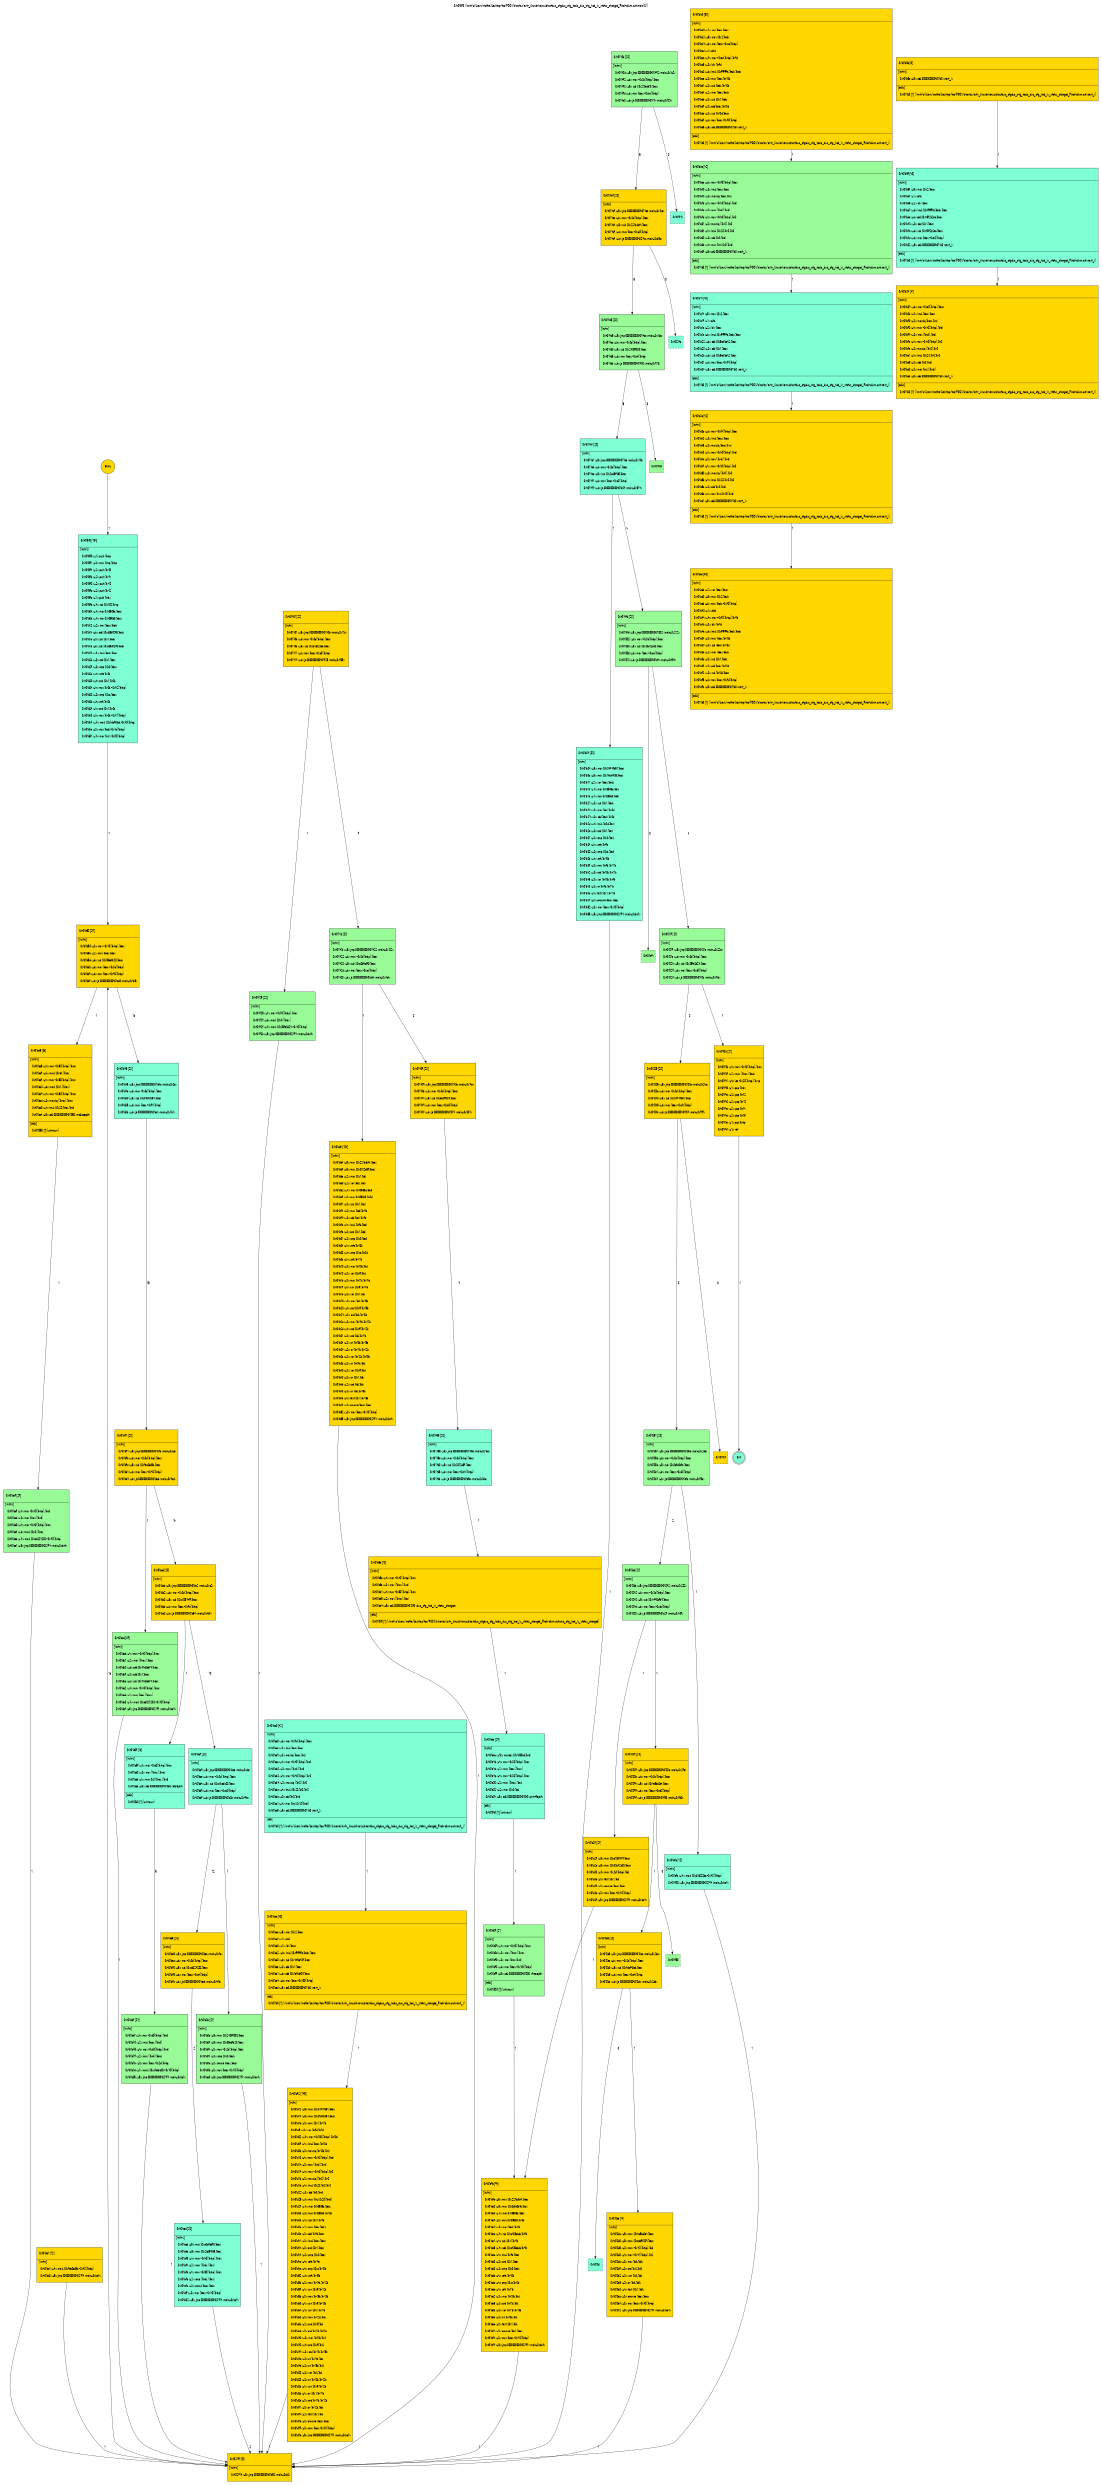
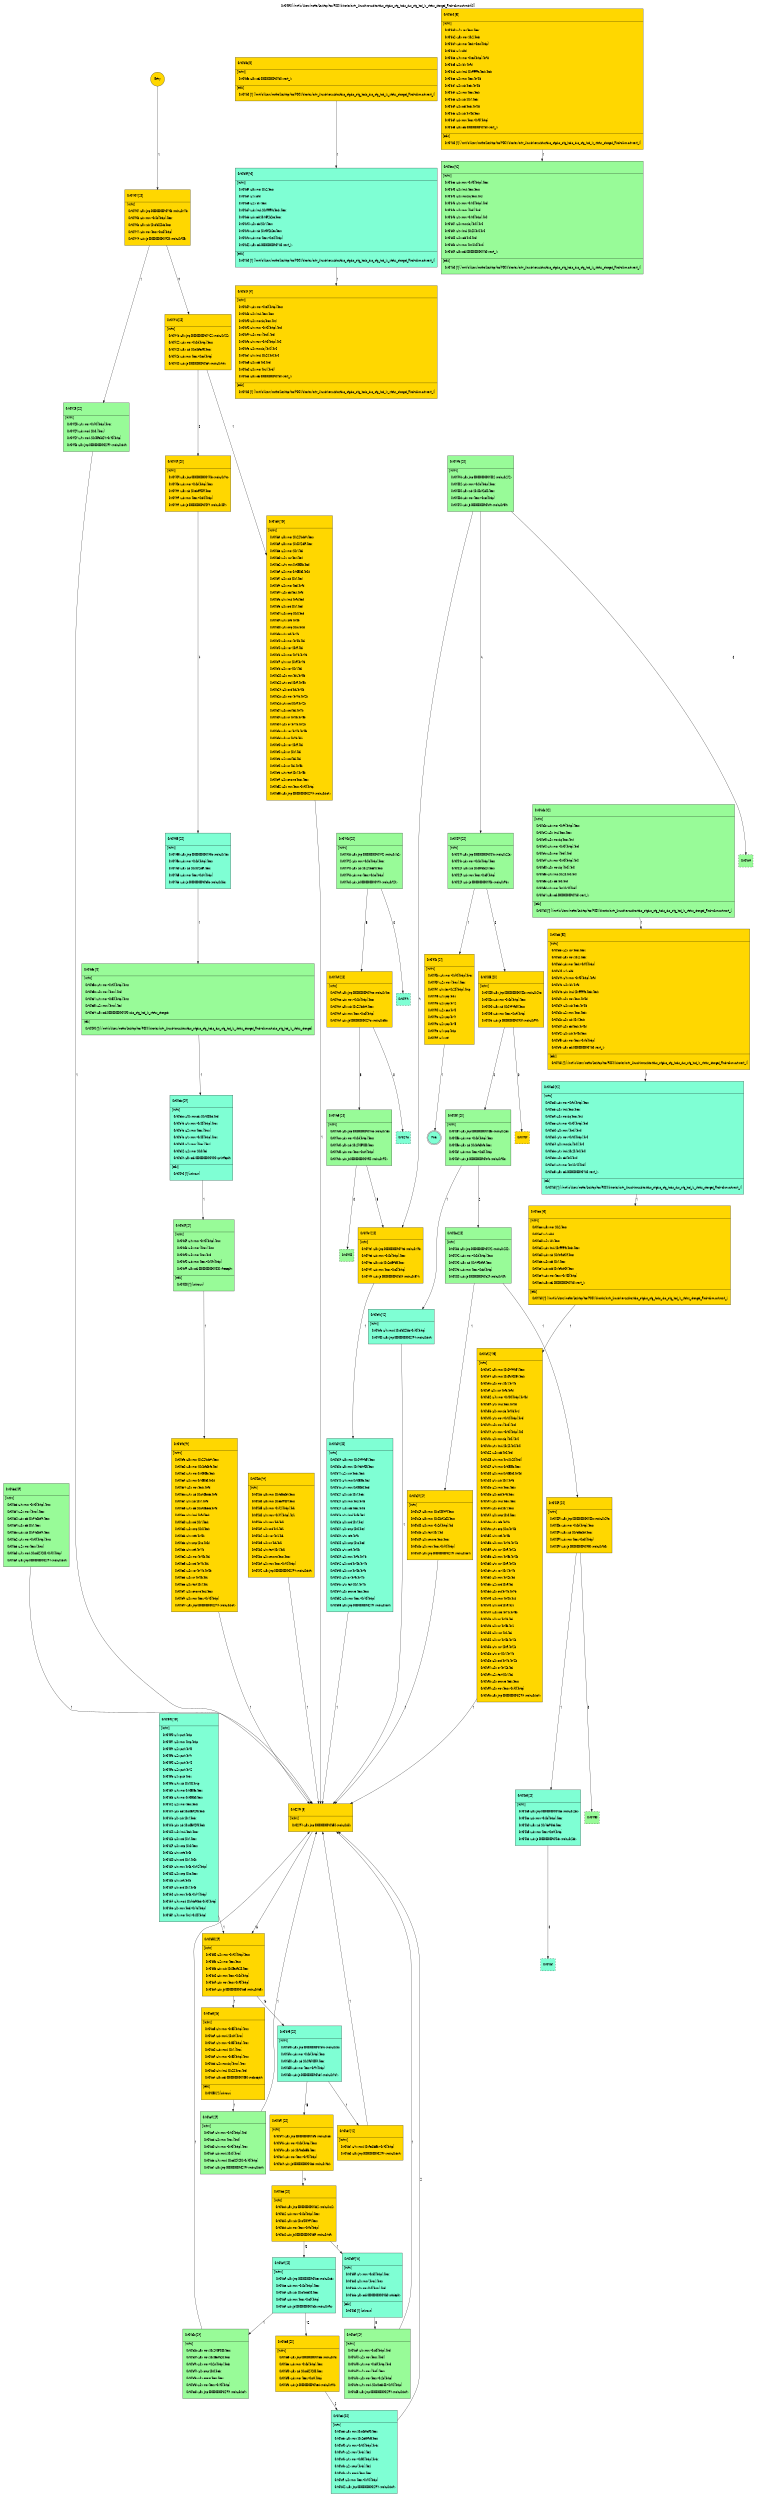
node "0x401c14 [40]": removed
node "0x4017e1 [28]": fillcolor aquamarine -> gold
node "0x401c3c [42]": fillcolor gold -> palegreen
edge "Entry" -> "0x4015f0 [104]": now "Entry" -> "0x401701 [28]"
edge "0x4017e1 [28]" -> "0x4017fd [28]": reversed
node "0x40171d [28]": fillcolor palegreen -> gold
edge "0x401c66 [58]" -> "0x401ca0 [42]": added, label "1"
node "Exit": label "Exit" -> "Final"
edge "0x401691 [28]" -> "0x401dad [39]": removed, label "1"
node "0x401e5a [18]": fillcolor gold -> palegreen
node "0x4018a5 [28]": fillcolor gold -> aquamarine
edge "0x401a29 [27]" -> "0x401e9e [94]": now "0x401a29 [27]" -> "0x402197 [5]"
edge "0x4018a5 [28]" -> "0x4018cb [44]": removed, label "1"
edge "0x401675 [28]" -> "0x401da1 [12]": added, label "1"
